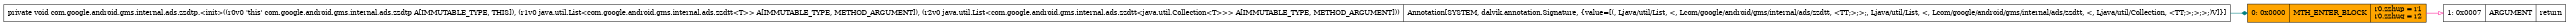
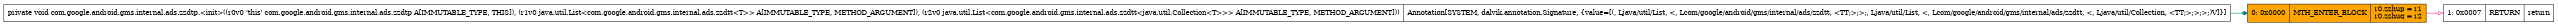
node "1: 0x0007": text "ARGUMENT" -> "RETURN"
